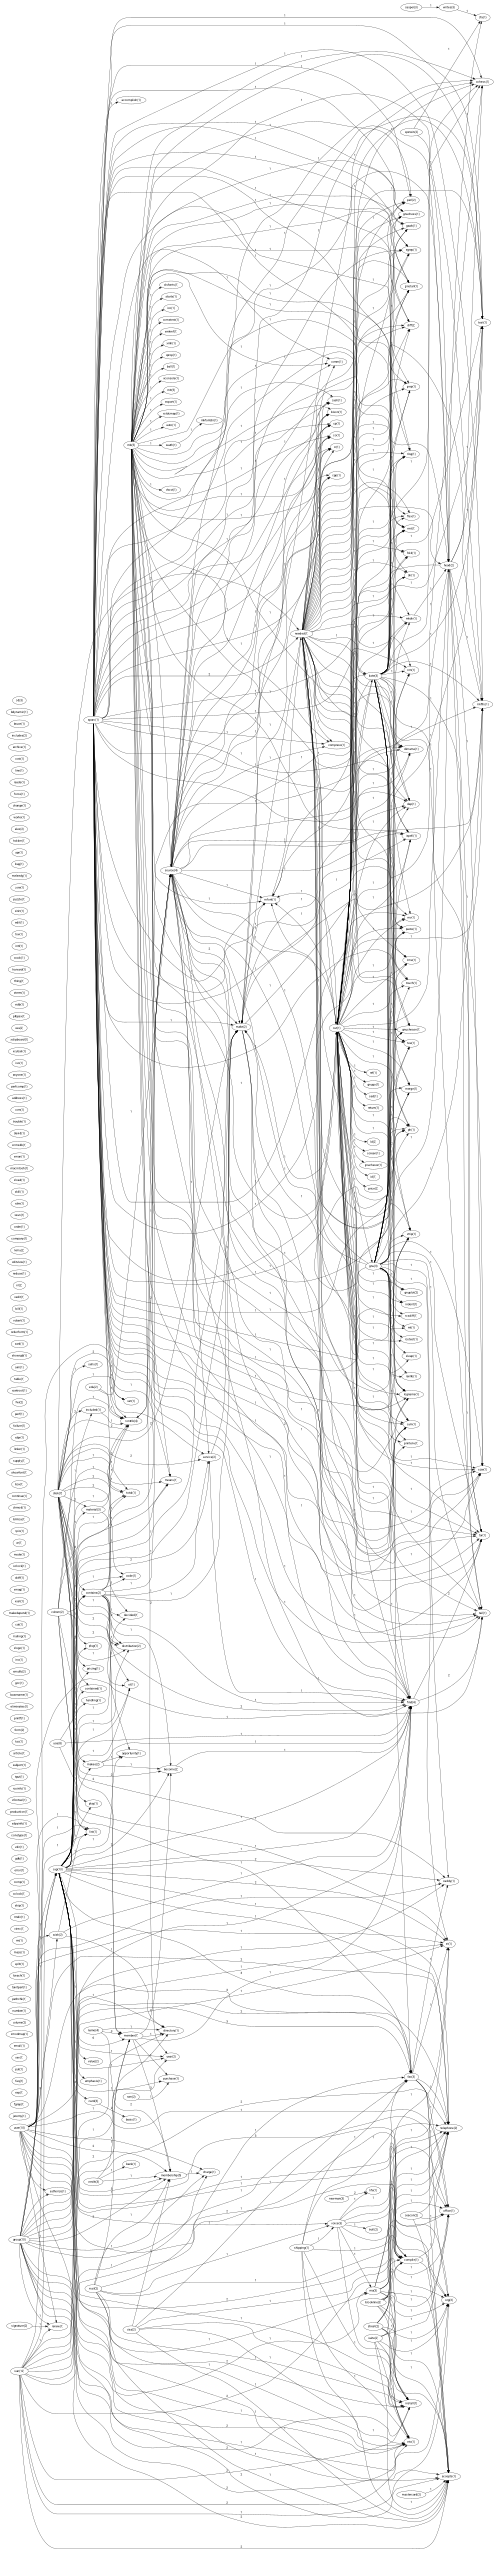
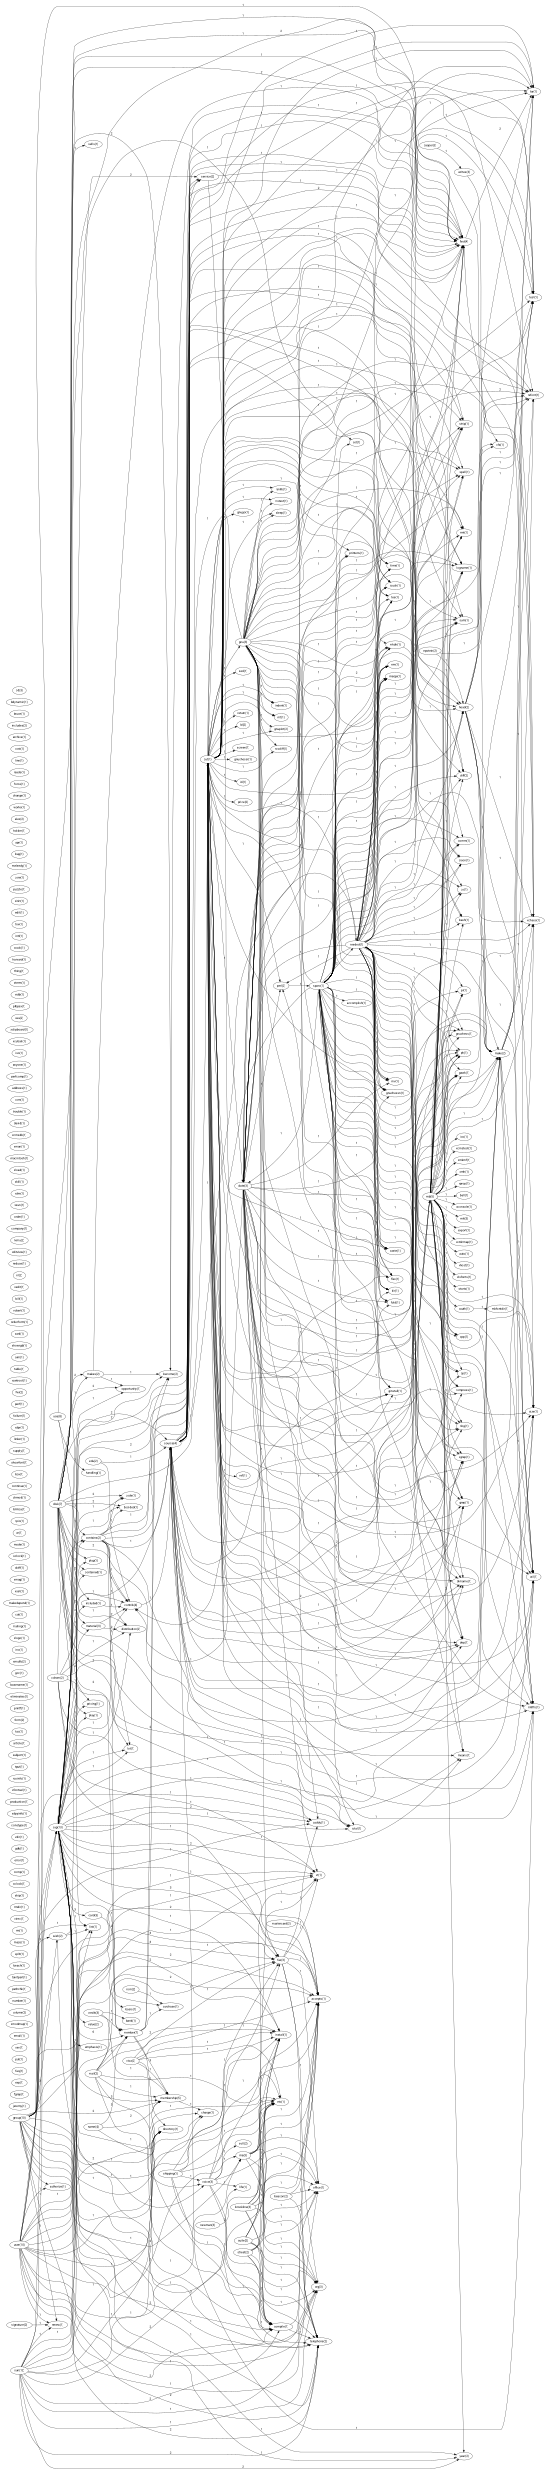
edge "sparc(1)" -> "perl(2)": reversed
edge "mb(5)" -> "ginstall(1)": reversed
edge "refont(1)" -> "needed(1)": reversed
edge "group(10)" -> "service(2)": now "group(10)" -> "find(4)"
